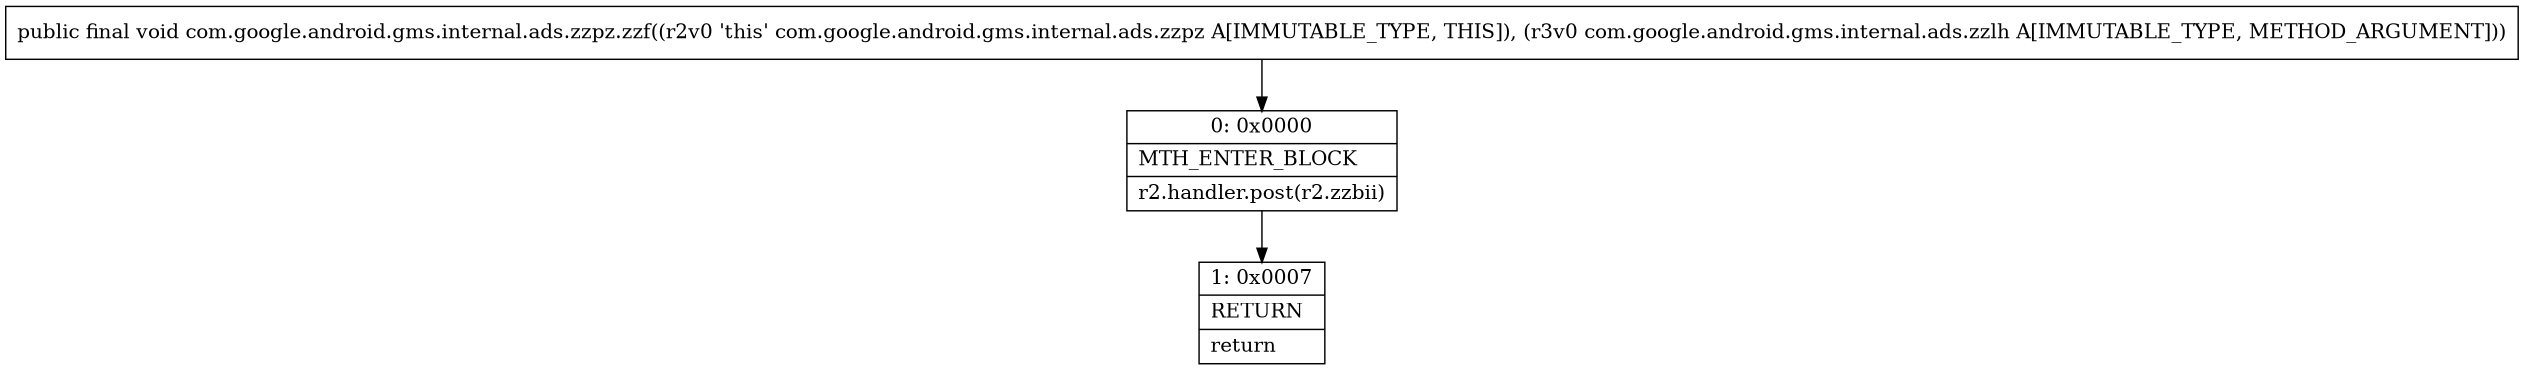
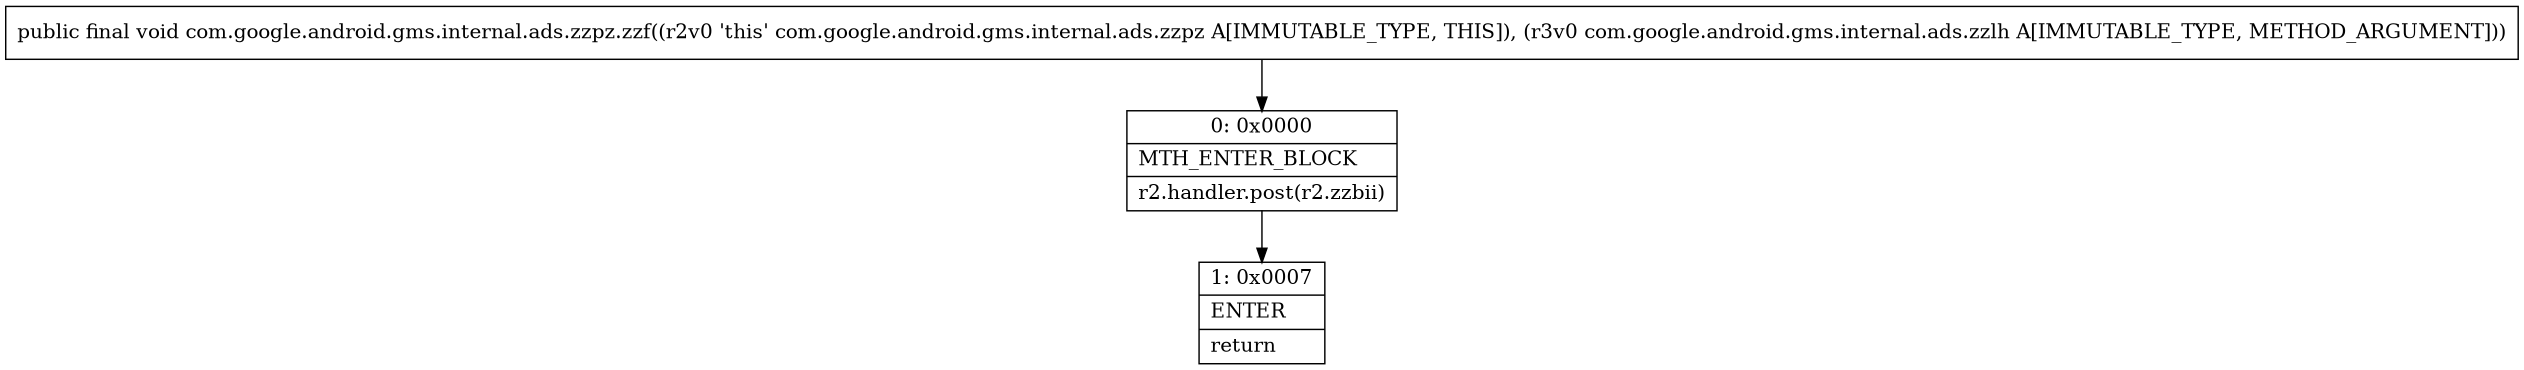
node "1: 0x0007": text "RETURN" -> "ENTER"
